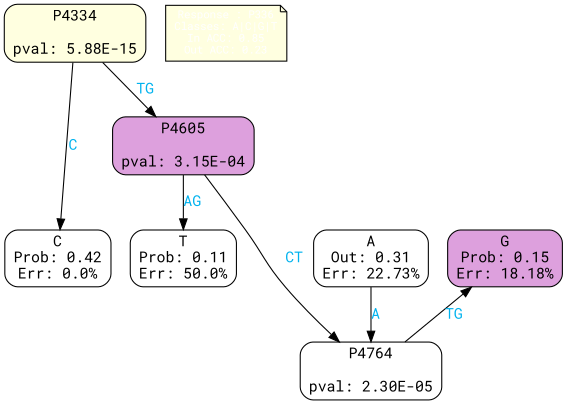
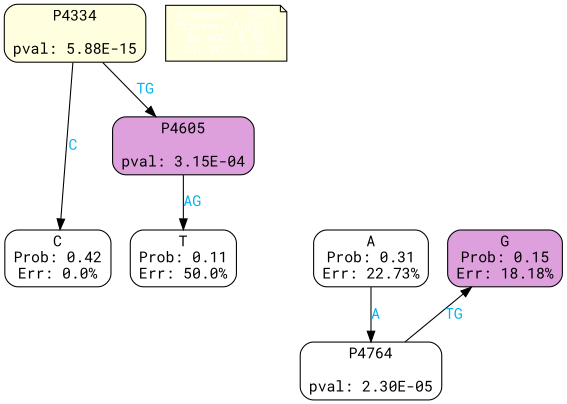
edge "P4605 pval: 3.15E-04" -> "P4764 pval: 2.30E-05": removed, label "CT"
node "A Out: 0.31 Err: 22.73%": label "A Out: 0.31 Err: 22.73%" -> "A Prob: 0.31 Err: 22.73%"
